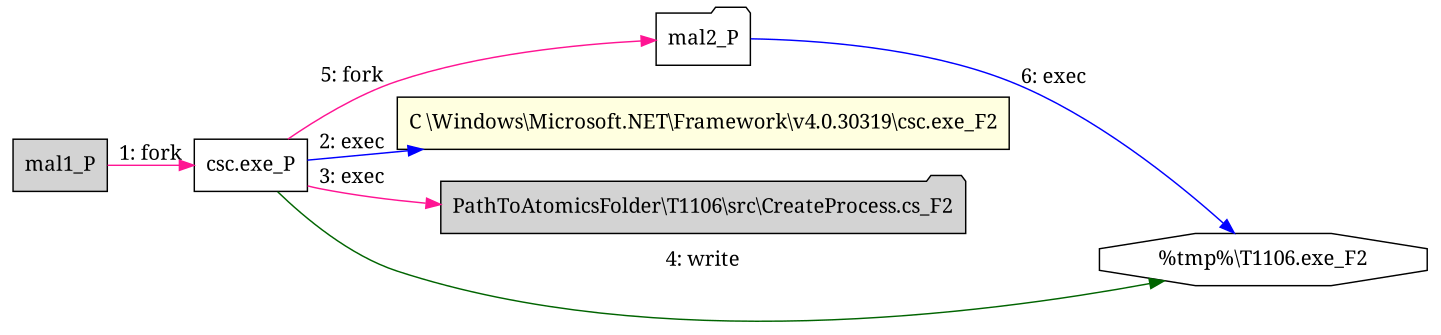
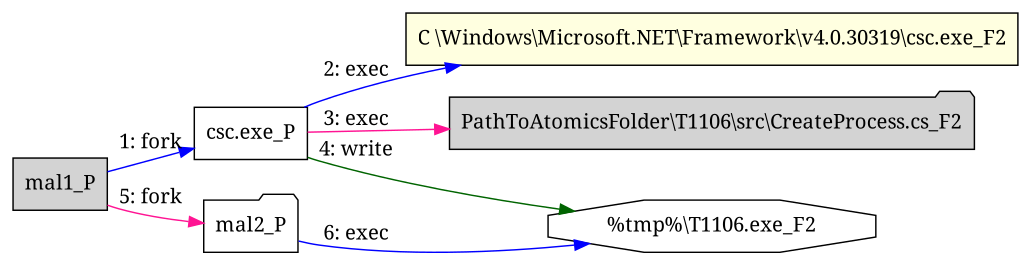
edge "csc.exe_P" -> "mal2_P": now "mal1_P" -> "mal2_P"
edge "mal1_P" -> "csc.exe_P": color deeppink -> blue
